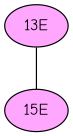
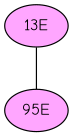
node "15E": label "15E" -> "95E"
